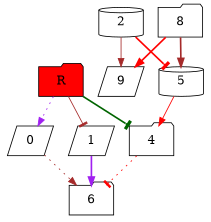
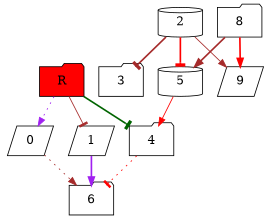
node "3": added
